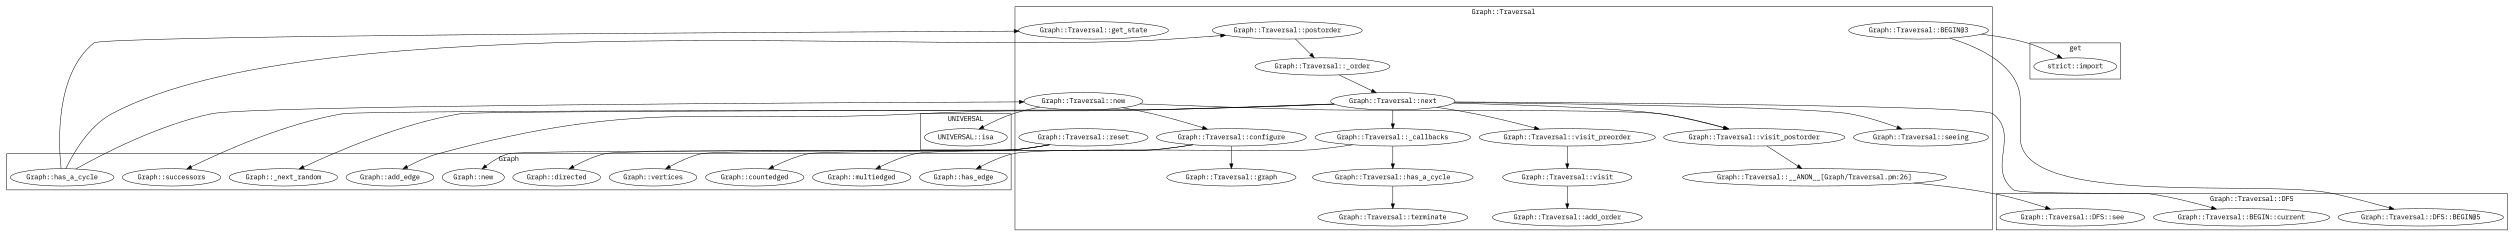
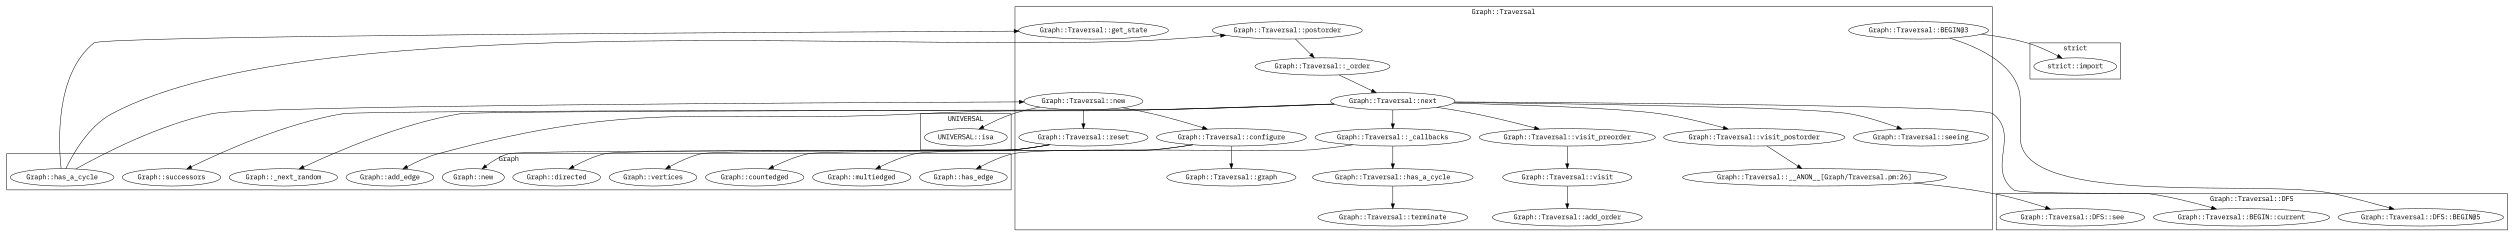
cluster "get": label "get" -> "strict"
edge "Graph::Traversal::new" -> "Graph::Traversal::visit_postorder": now "Graph::Traversal::new" -> "Graph::Traversal::reset"
